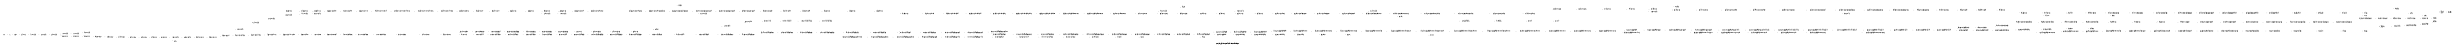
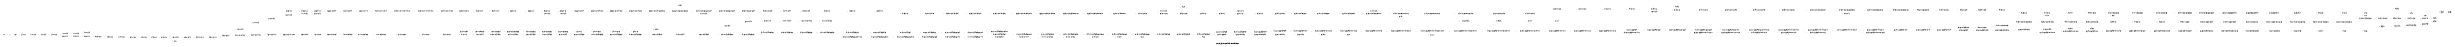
node "233, 365: 0 1 2 3 178 179 180 181": added
